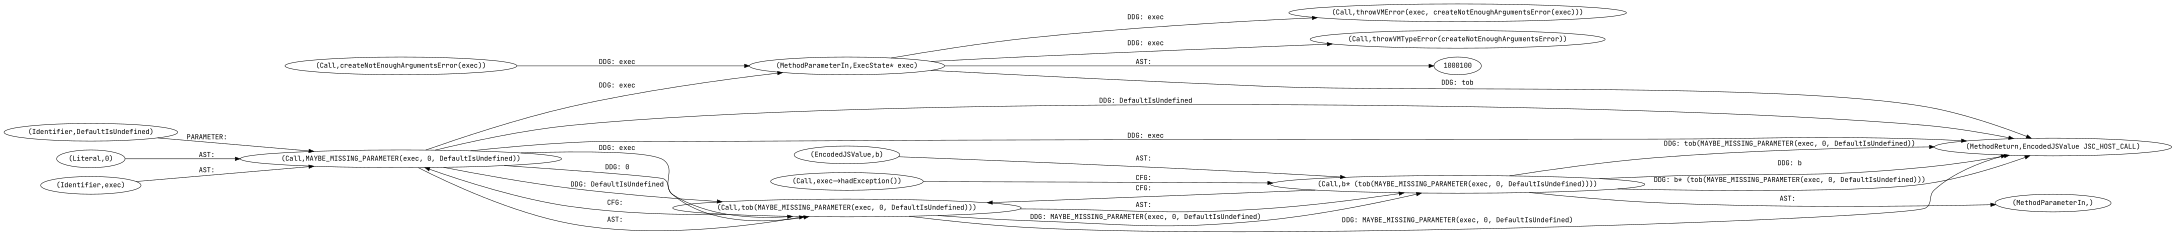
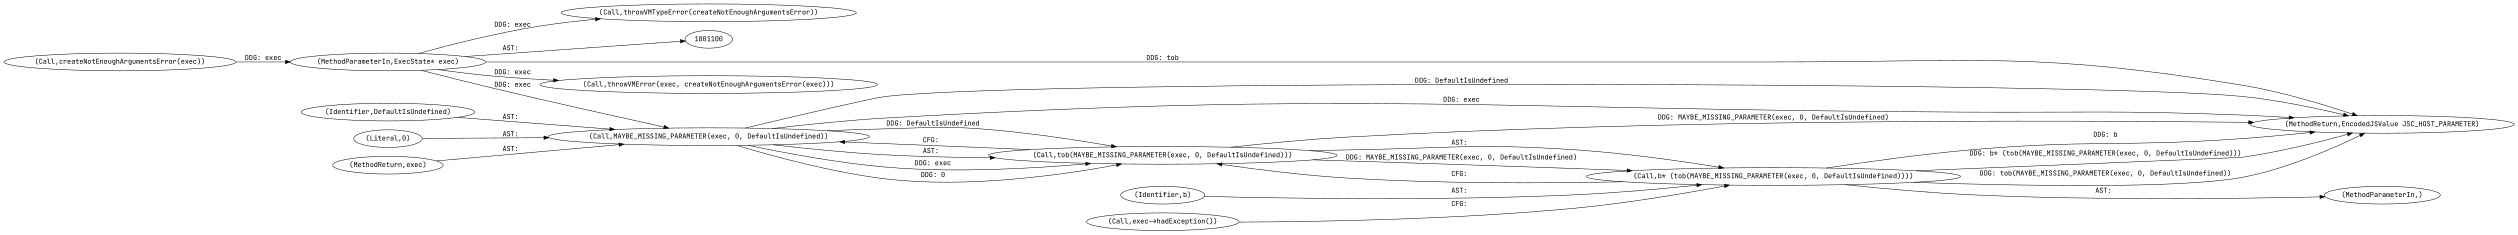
node "1000100": label "1000100" -> "1001100"
edge "(Call,MAYBE_MISSING_PARAMETER(exec, 0, DefaultIsUndefined))" -> "(MethodParameterIn,ExecState* exec)": reversed
edge "(Identifier,DefaultIsUndefined)" -> "(Call,MAYBE_MISSING_PARAMETER(exec, 0, DefaultIsUndefined))": label "PARAMETER: " -> "AST: "
node "(MethodReturn,EncodedJSValue JSC_HOST_CALL)": label "(MethodReturn,EncodedJSValue JSC_HOST_CALL)" -> "(MethodReturn,EncodedJSValue JSC_HOST_PARAMETER)"
node "(EncodedJSValue,b)": label "(EncodedJSValue,b)" -> "(Identifier,b)"
node "(Identifier,exec)": label "(Identifier,exec)" -> "(MethodReturn,exec)"
